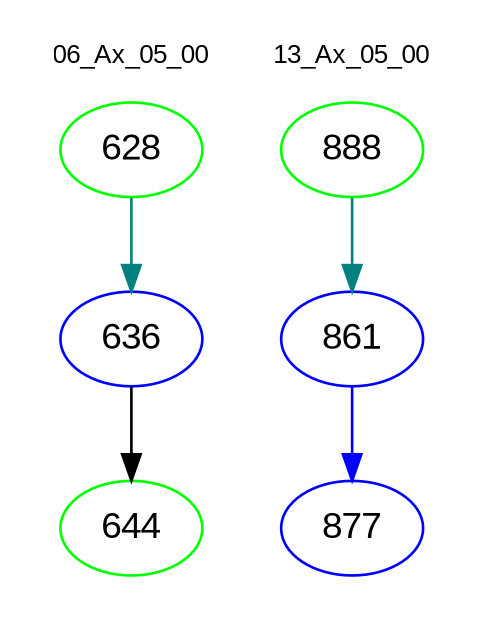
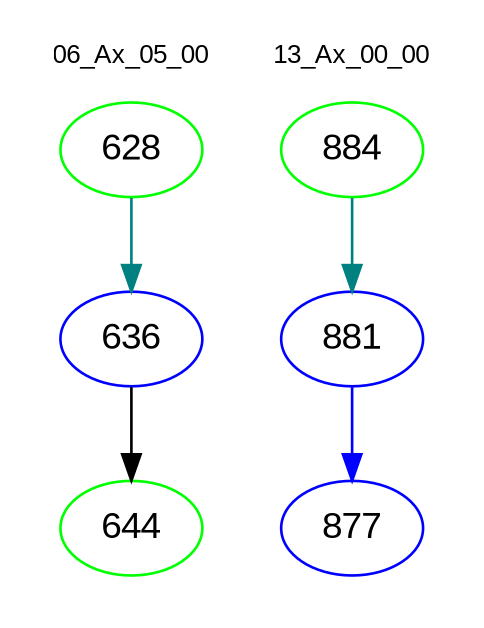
cluster "13_Ax_05_00": label "13_Ax_05_00" -> "13_Ax_00_00"
node "888": label "888" -> "884"
node "861": label "861" -> "881"
